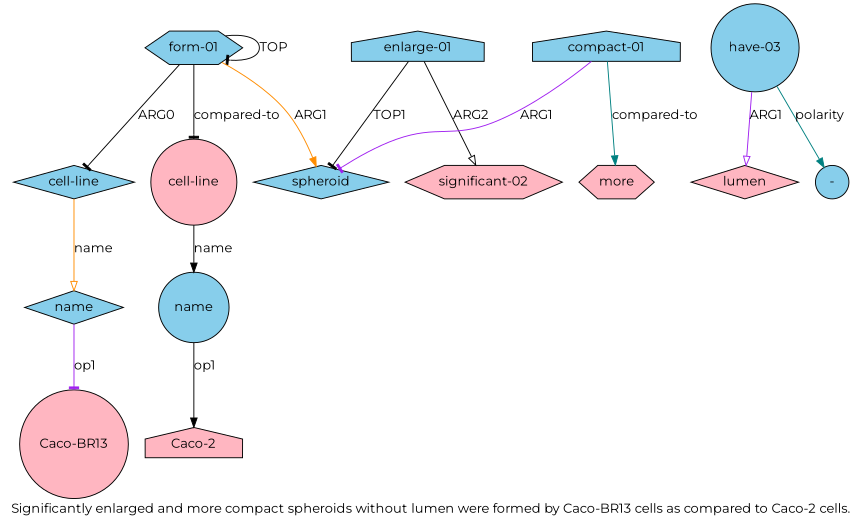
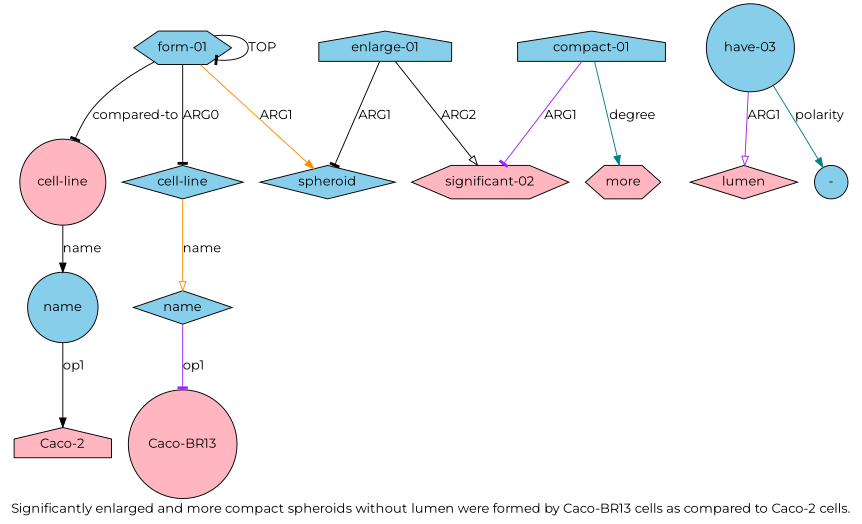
edge "enlarge-01" -> "spheroid": label "TOP1" -> "ARG1"
edge "compact-01" -> "more": label "compared-to" -> "degree"
edge "compact-01" -> "spheroid": now "compact-01" -> "significant-02"
